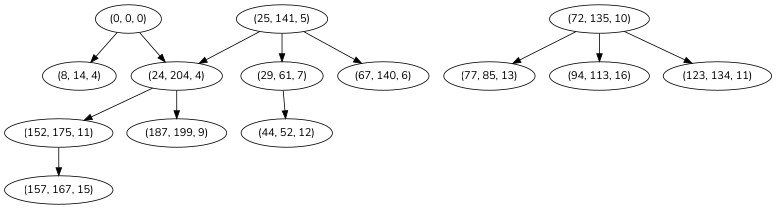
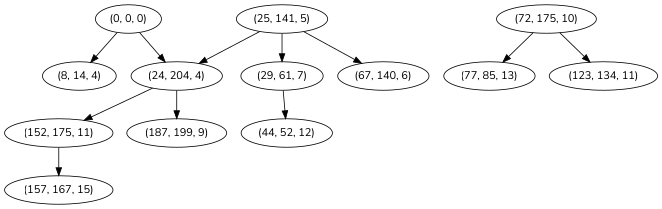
node "(72, 135, 10)": label "(72, 135, 10)" -> "(72, 175, 10)"
node "(94, 113, 16)": removed
